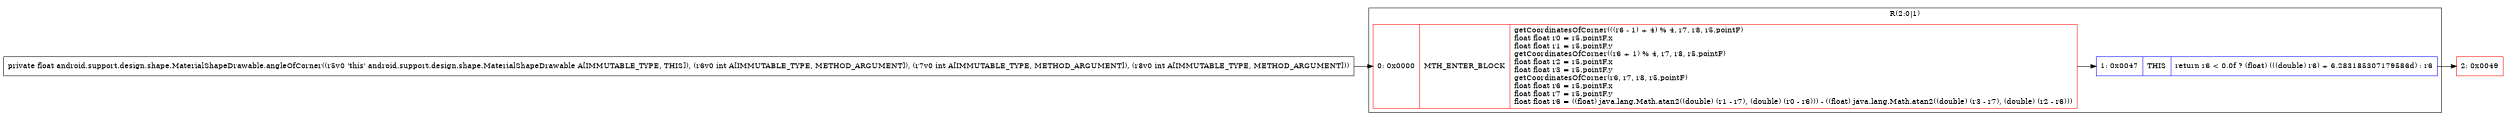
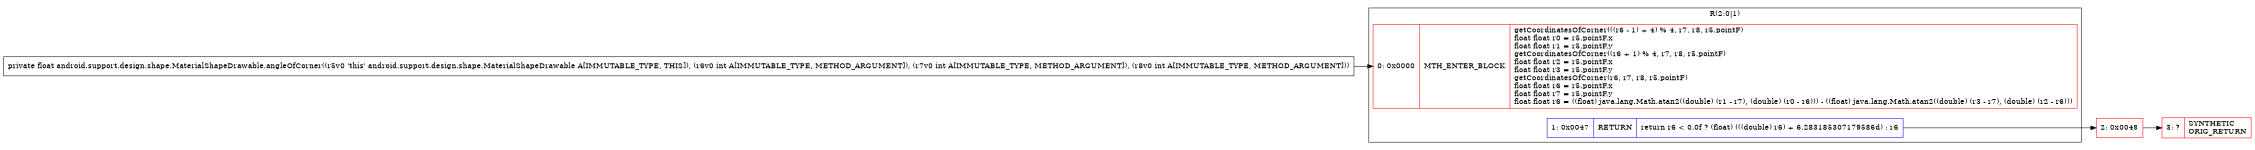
edge "0: 0x0000" -> "1: 0x0047": removed
node "1: 0x0047": text "THIS" -> "RETURN"
node "3: ?": added
